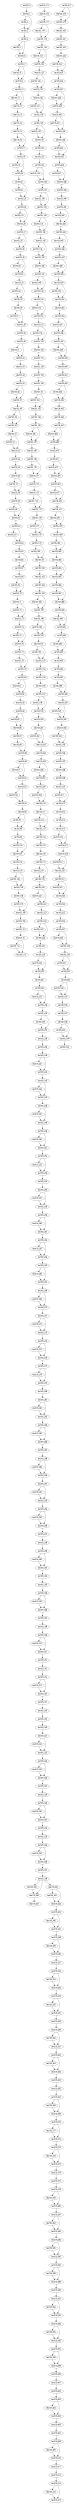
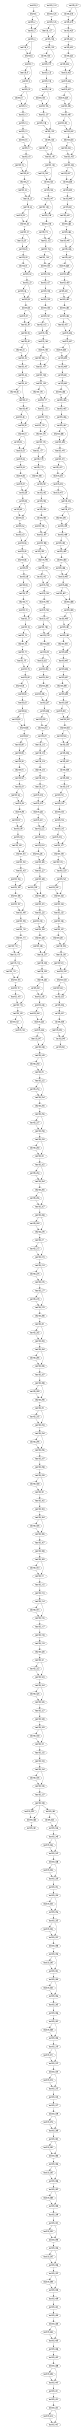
node "test105_123": removed
node "test105_114": added
